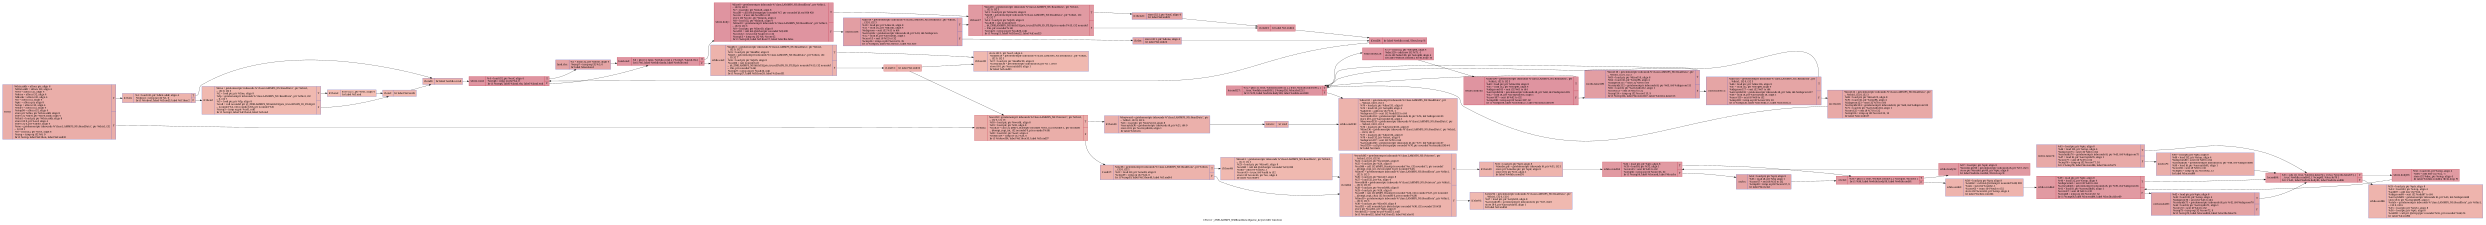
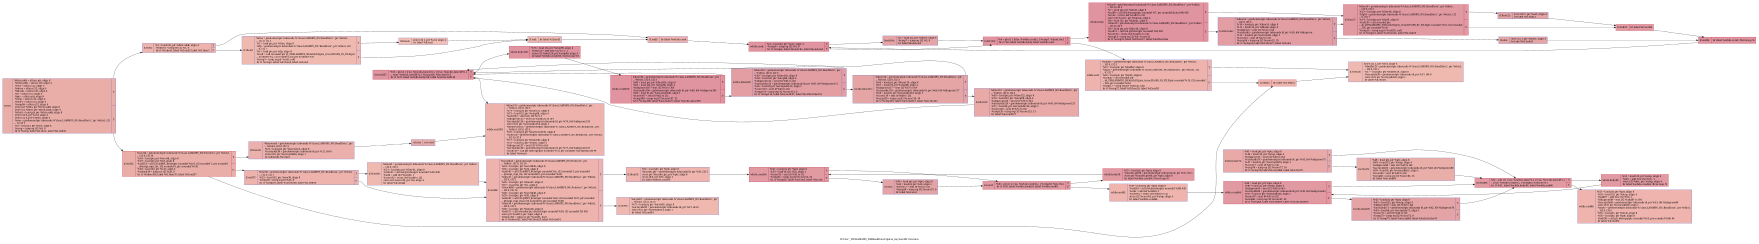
edge "if.end31:" -> "if.end32:": reversed
node "if.then35:": text "br label %return" -> "br inbounds %return"
